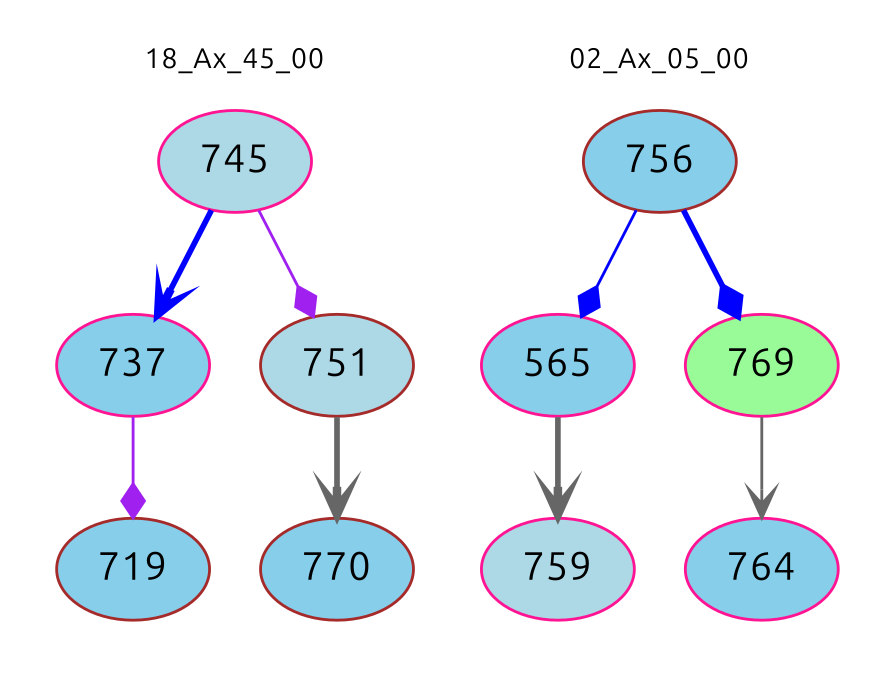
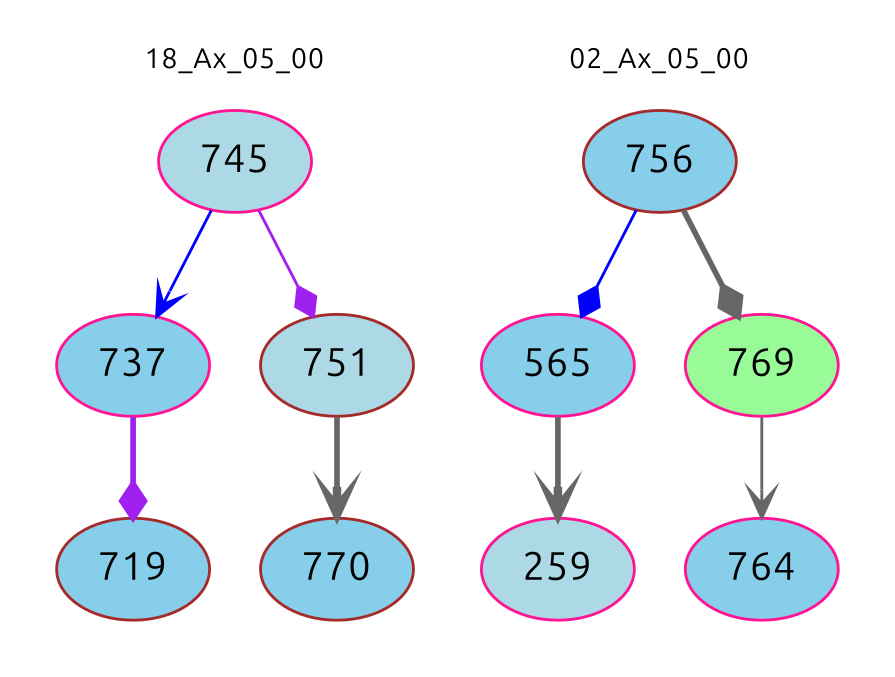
cluster "18_Ax_45_00": label "18_Ax_45_00" -> "18_Ax_05_00"
edge "756" -> "769": color blue -> gray40
edge "745" -> "737": style bold -> solid
edge "737" -> "719": style solid -> bold
node "759": label "759" -> "259"
